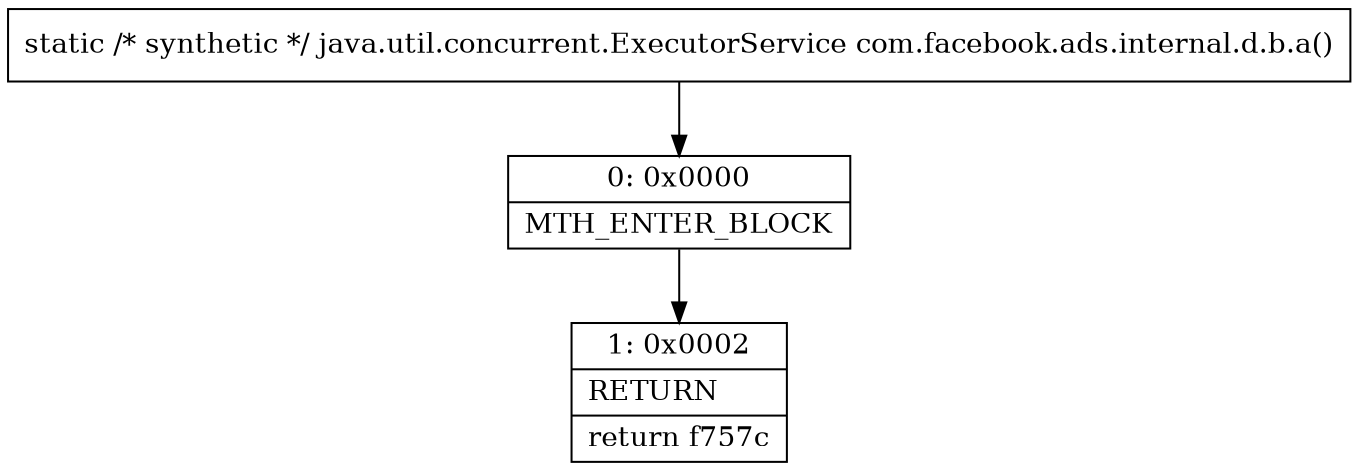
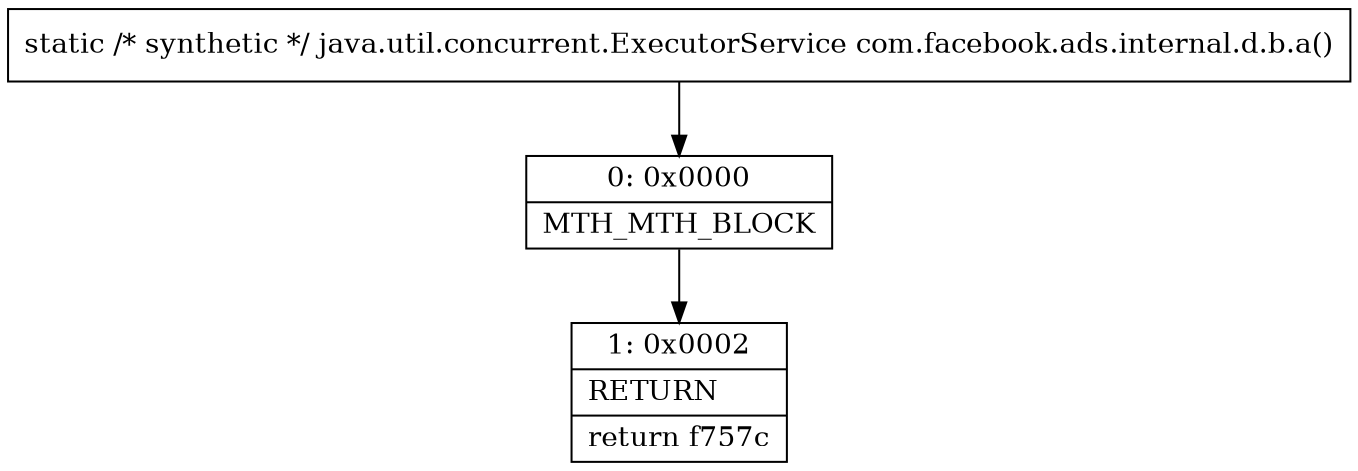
node "0: 0x0000": text "MTH_ENTER_BLOCK" -> "MTH_MTH_BLOCK"
